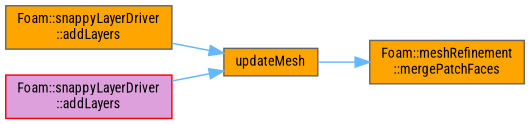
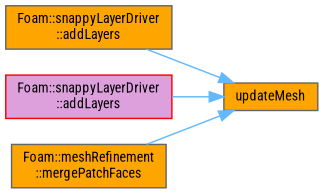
edge "updateMesh" -> "Foam::meshRefinement ::mergePatchFaces": reversed
